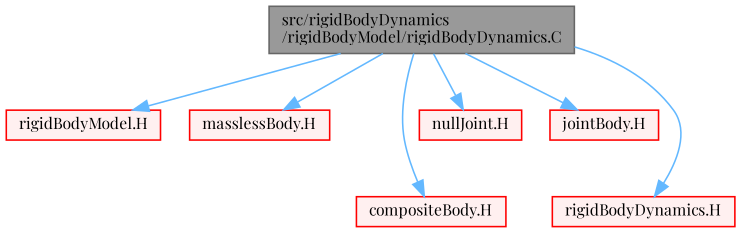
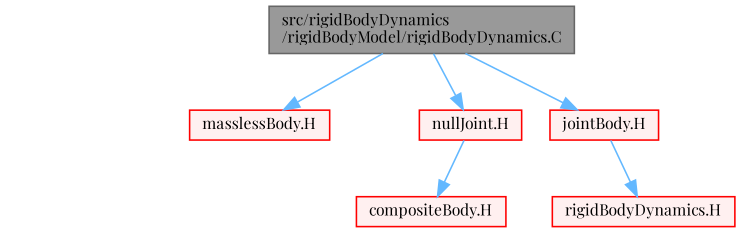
edge "src/rigidBodyDynamics /rigidBodyModel/rigidBodyDynamics.C" -> "rigidBodyDynamics.H": now "jointBody.H" -> "rigidBodyDynamics.H"
edge "src/rigidBodyDynamics /rigidBodyModel/rigidBodyDynamics.C" -> "compositeBody.H": now "nullJoint.H" -> "compositeBody.H"
node "rigidBodyModel.H": removed
